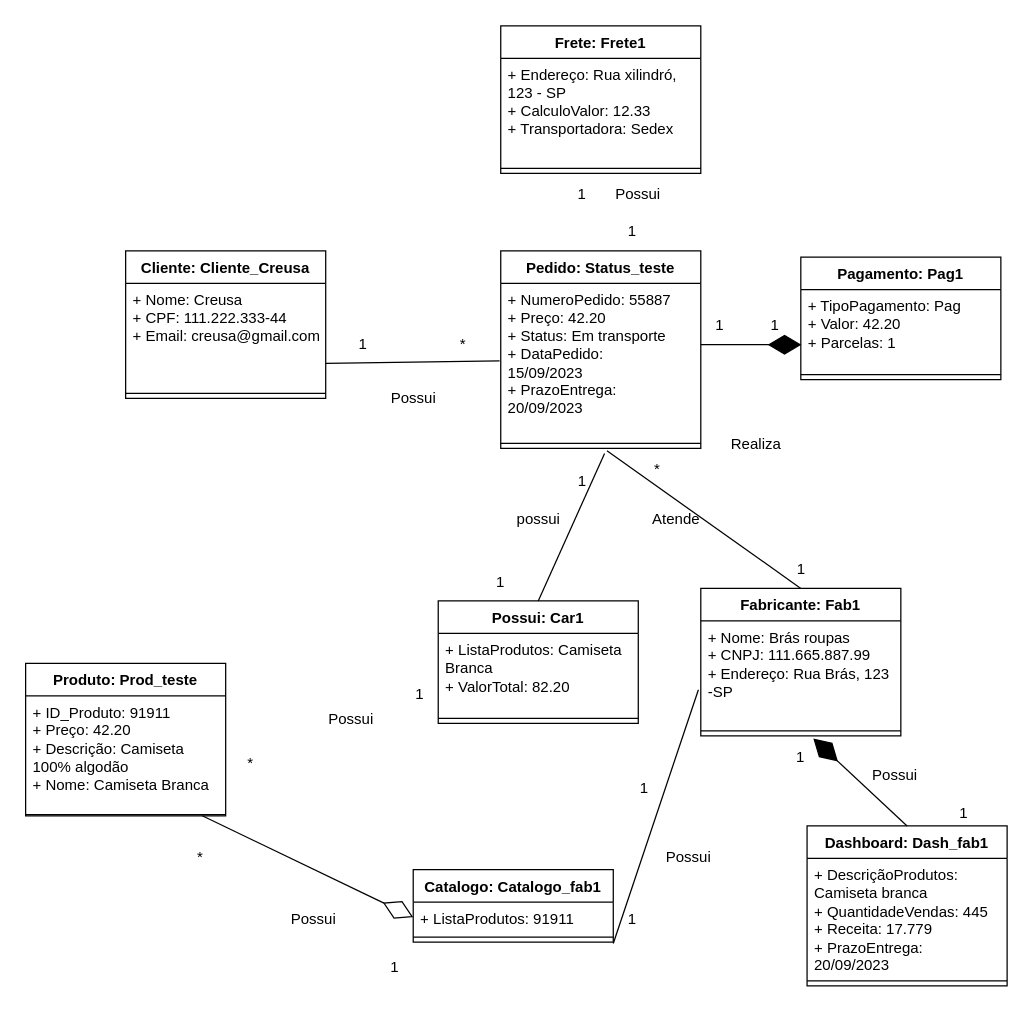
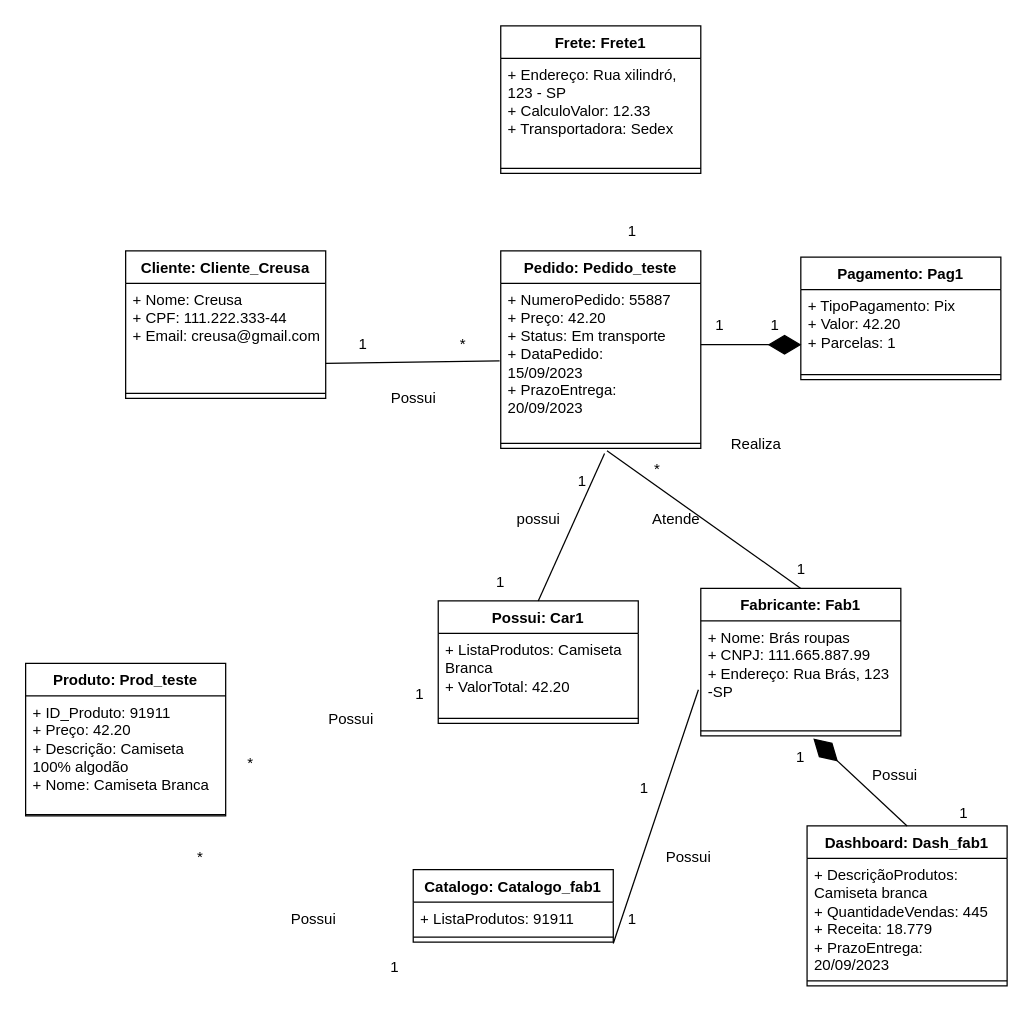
node "1 Possui": removed
node "Pedido: Status_teste": label "Pedido: Status_teste" -> "Pedido: Pedido_teste"
node "+ TipoPagamento: Pag + Valor: 42.20 + Parcelas: 1": label "+ TipoPagamento: Pag + Valor: 42.20 + Parcelas: 1" -> "+ TipoPagamento: Pix + Valor: 42.20 + Parcelas: 1"
node "+ ListaProdutos: Camiseta Branca + ValorTotal: 82.20": label "+ ListaProdutos: Camiseta Branca + ValorTotal: 82.20" -> "+ ListaProdutos: Camiseta Branca + ValorTotal: 42.20"
edge "+ ID_Produto: 91911 + Preço: 42.20 + Descrição: Camiseta 100% algodão + Nome: Camiseta Branca" -> "+ ListaProdutos: 91911": removed
node "+ DescriçãoProdutos: Camiseta branca + QuantidadeVendas: 445 + Receita: 17.779 + PrazoEntrega: 20/09/2023": label "+ DescriçãoProdutos: Camiseta branca + QuantidadeVendas: 445 + Receita: 17.779 + PrazoEntrega: 20/09/2023" -> "+ DescriçãoProdutos: Camiseta branca + QuantidadeVendas: 445 + Receita: 18.779 + PrazoEntrega: 20/09/2023"
